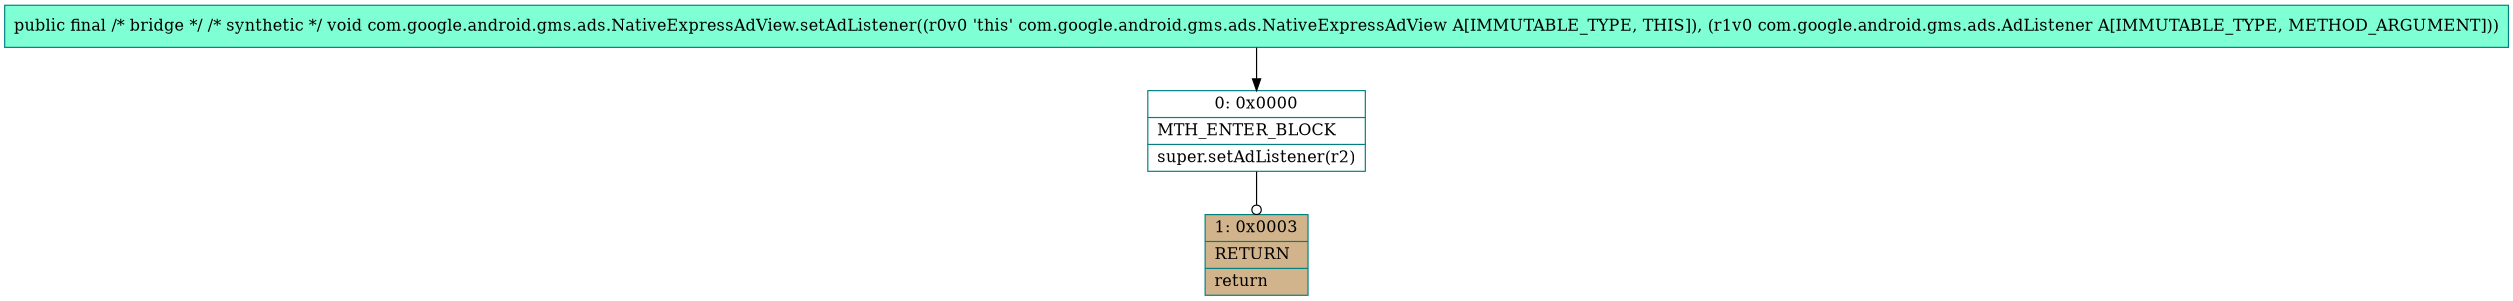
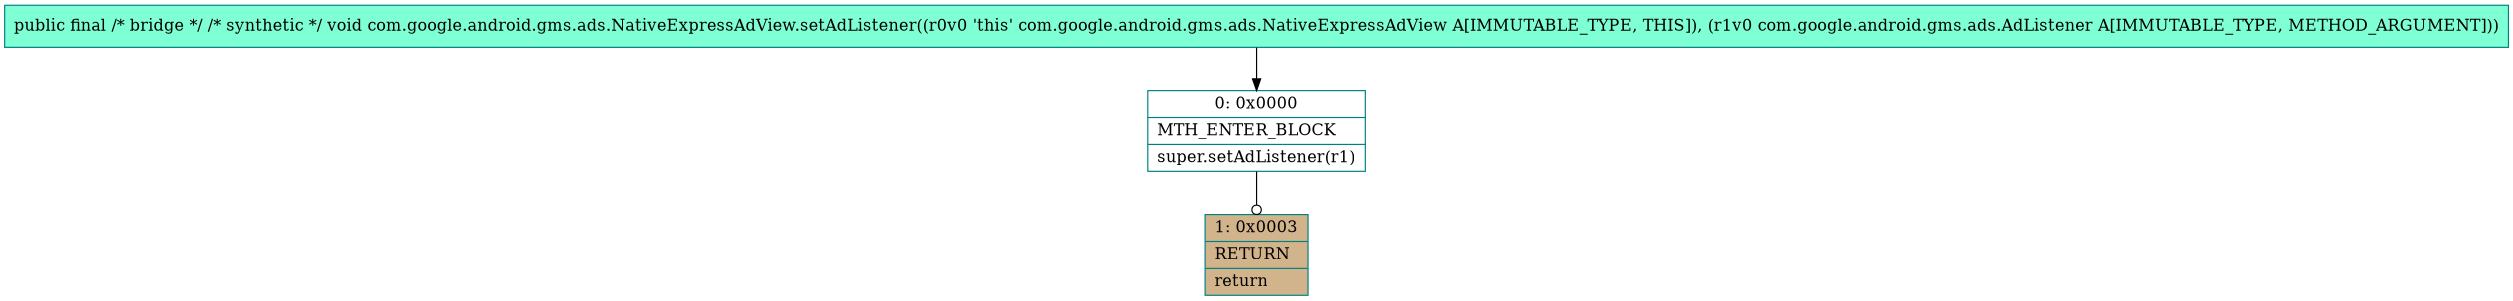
node "0: 0x0000": text "super.setAdListener(r2)" -> "super.setAdListener(r1)"
